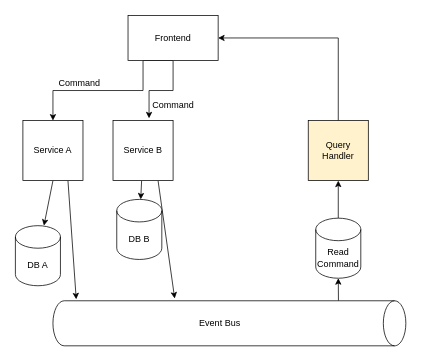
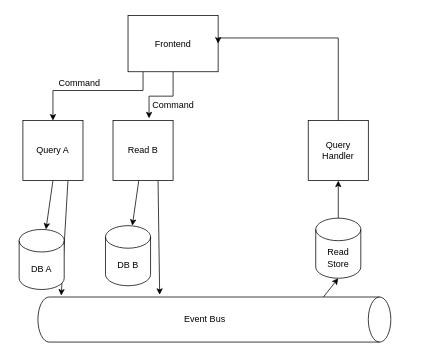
node "Frontend": size 90x45 -> 90x56
node "Service A": label "Service A" -> "Query A"
node "Service B": label "Service B" -> "Read B"
node "Query Handler": fillcolor #fff2cc -> #ffffff
node "DB B": moved (139, 229) -> (128, 255)
node "DB A": moved (38, 255) -> (42, 259)
node "Read Command": label "Read Command" -> "Read Store"
node "Event Bus": moved (229, 323) -> (214, 319)
